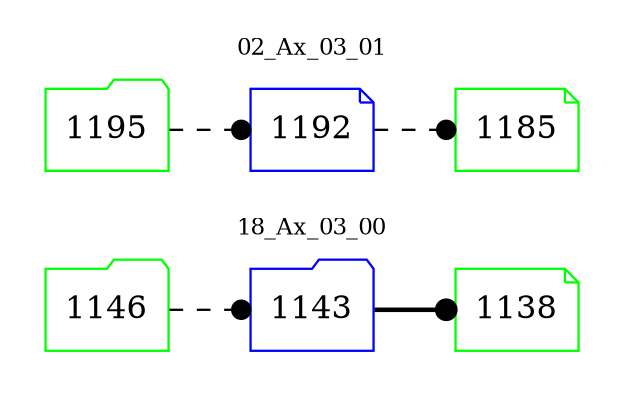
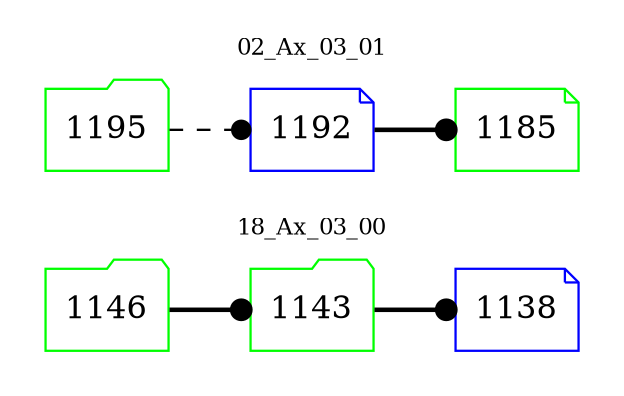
edge "1192" -> "1185": style dashed -> bold
edge "1146" -> "1143": style dashed -> bold
node "1143": color blue -> green
node "1138": color green -> blue
